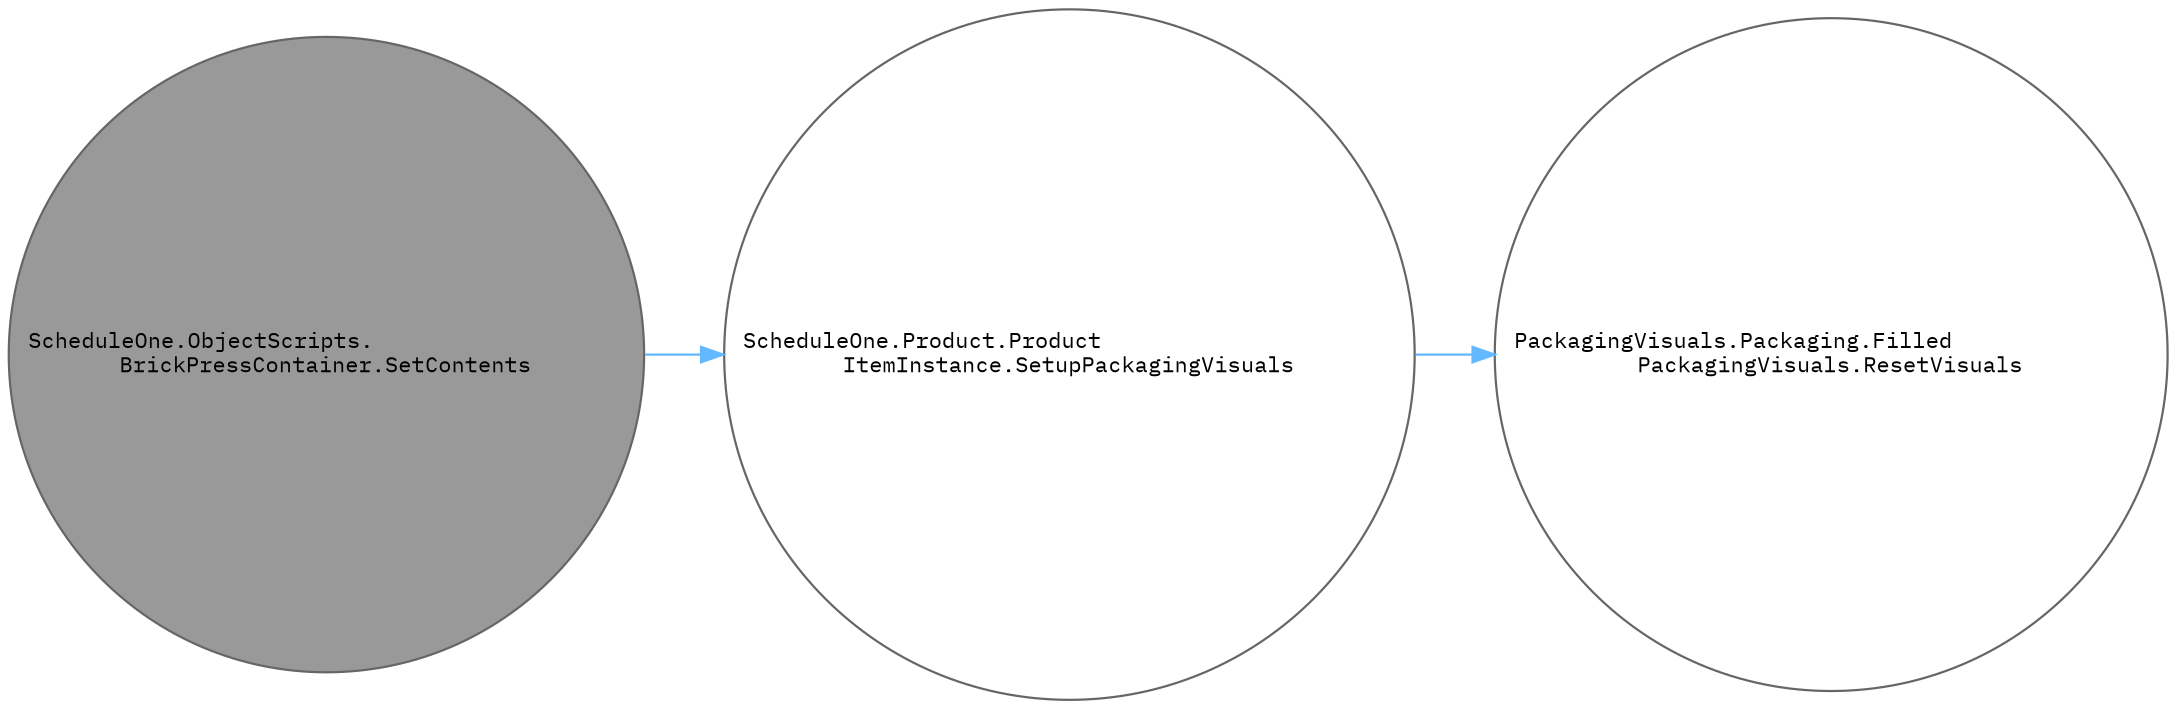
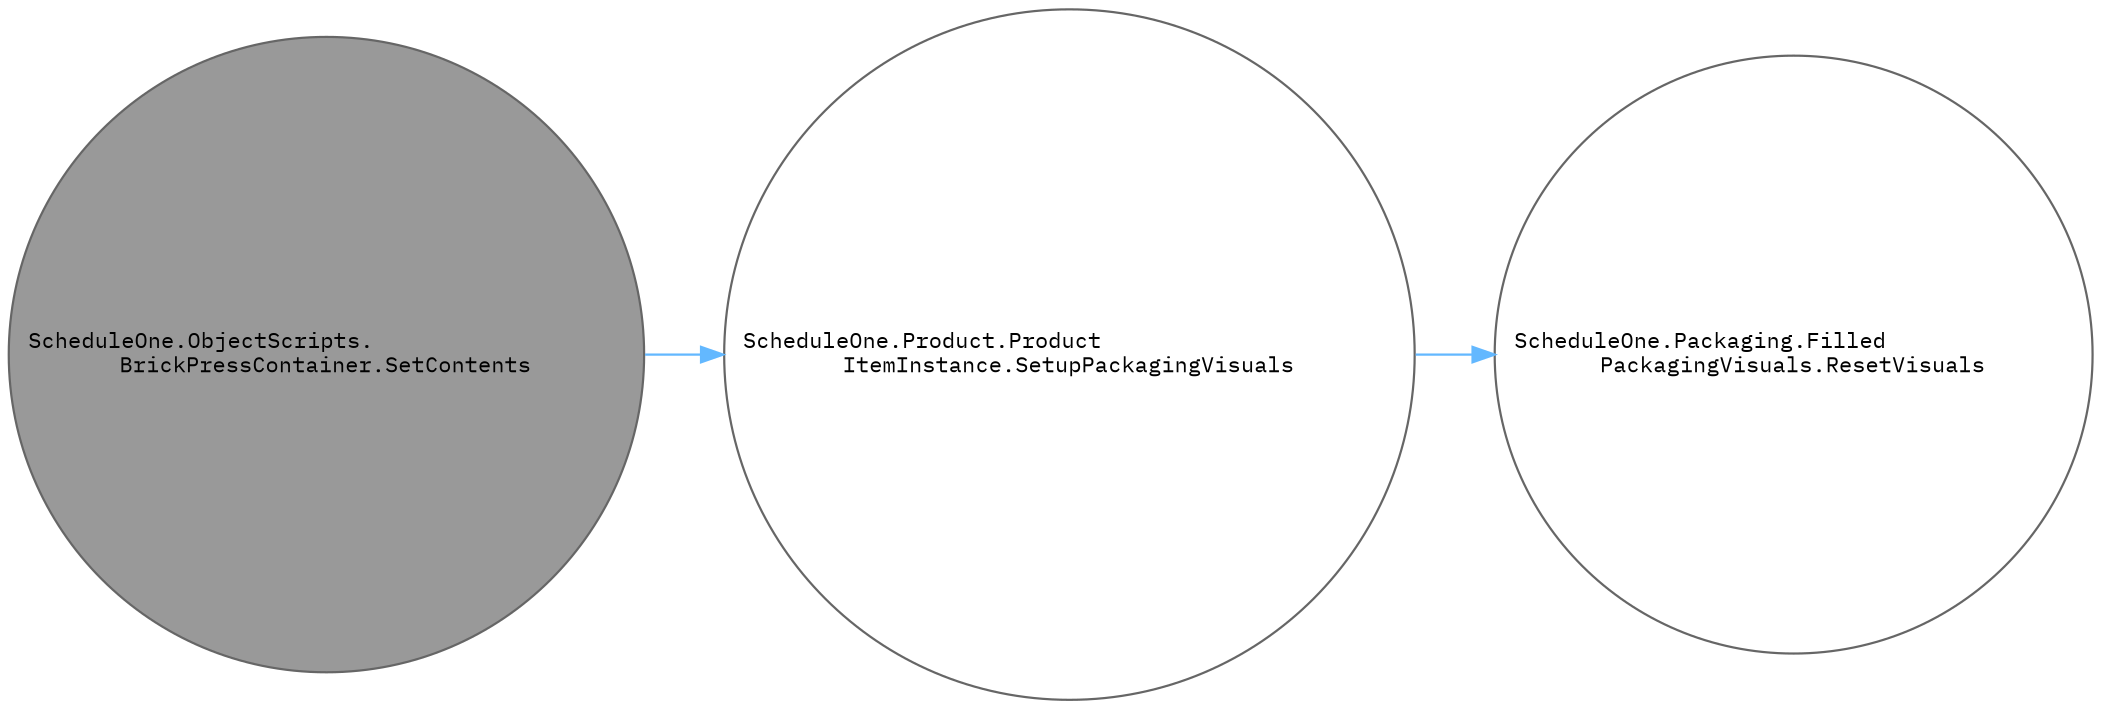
node "PackagingVisuals.Packaging.Filled PackagingVisuals.ResetVisuals": label "PackagingVisuals.Packaging.Filled PackagingVisuals.ResetVisuals" -> "ScheduleOne.Packaging.Filled PackagingVisuals.ResetVisuals"
